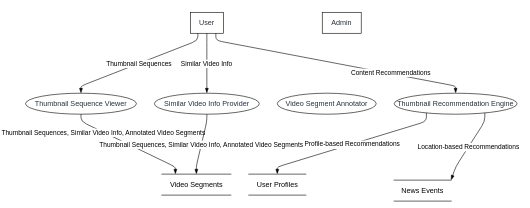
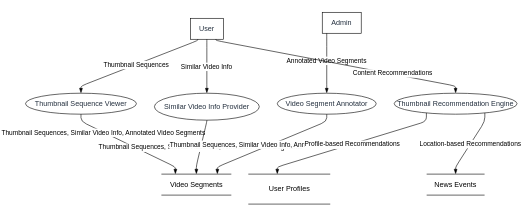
node "User": moved (207, 23) -> (207, 29)
edge "Admin" -> "Video Segment Annotator": added, label "Annotated Video Segments"
node "Similar Video Info Provider": size 105x21 -> 105x27
edge "Video Segment Annotator" -> "Video Segments": added, label "Thumbnail Sequences, Similar Video Info, Annotated Video Segments"
node "User Profiles": size 57x21 -> 81x30
node "News Events": moved (423, 191) -> (456, 185)
